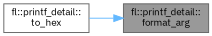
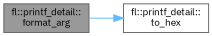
edge "fl::printf_detail:: to_hex" -> "fl::printf_detail:: format_arg": reversed
